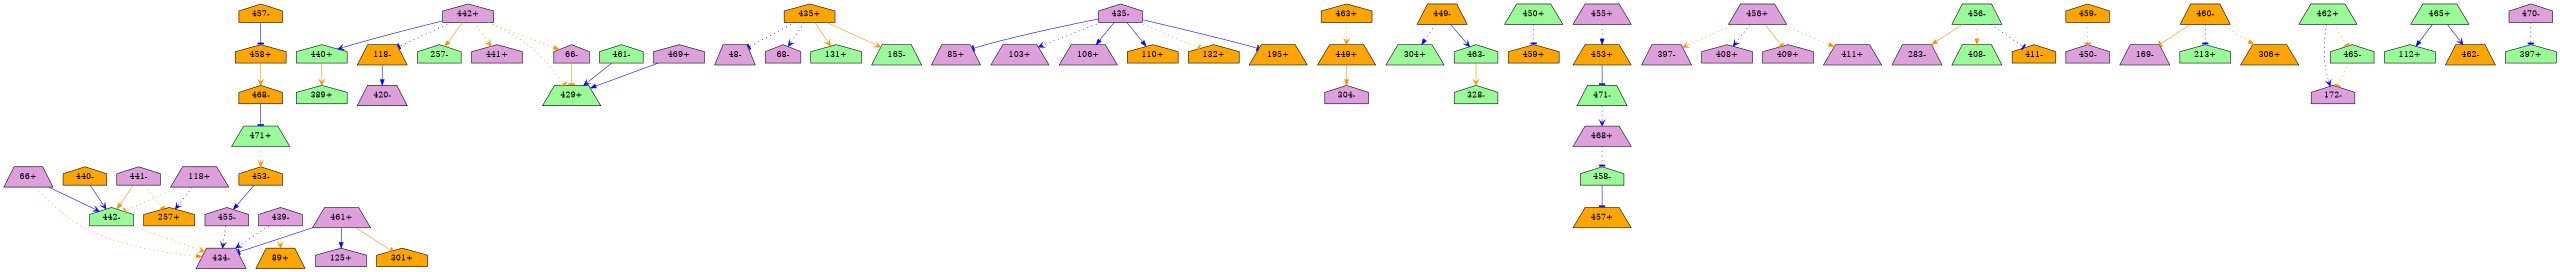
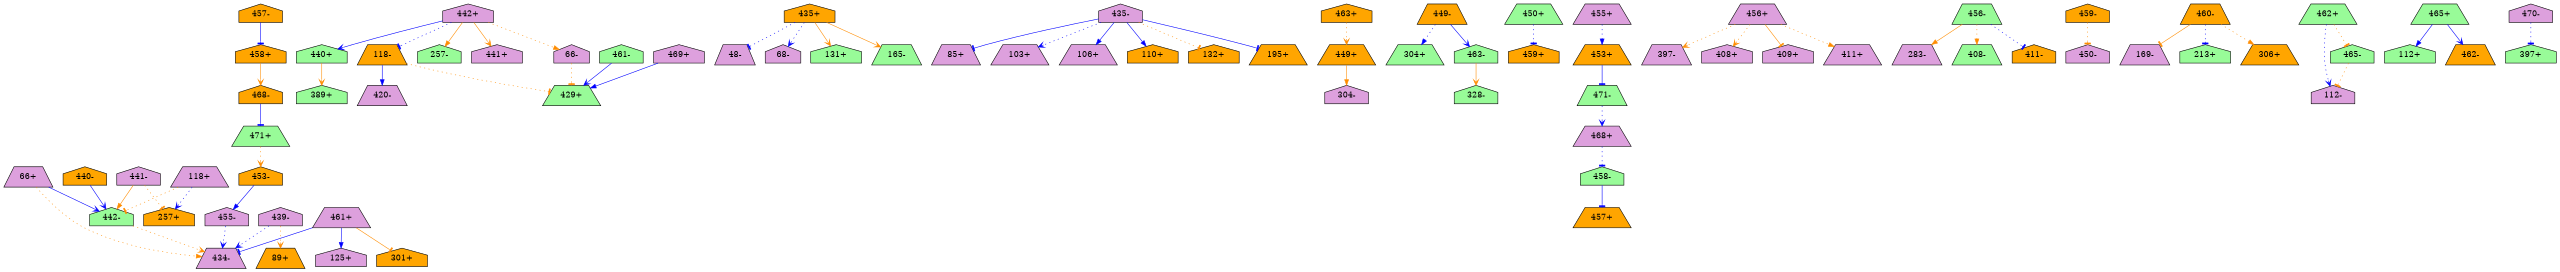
edge "442+" -> "441+": style dotted -> solid
edge "456+" -> "408+": color blue -> darkorange
edge "442+" -> "429+": now "118-" -> "429+"
edge "66-" -> "429+": style solid -> dotted
node "172-": label "172-" -> "112-"
